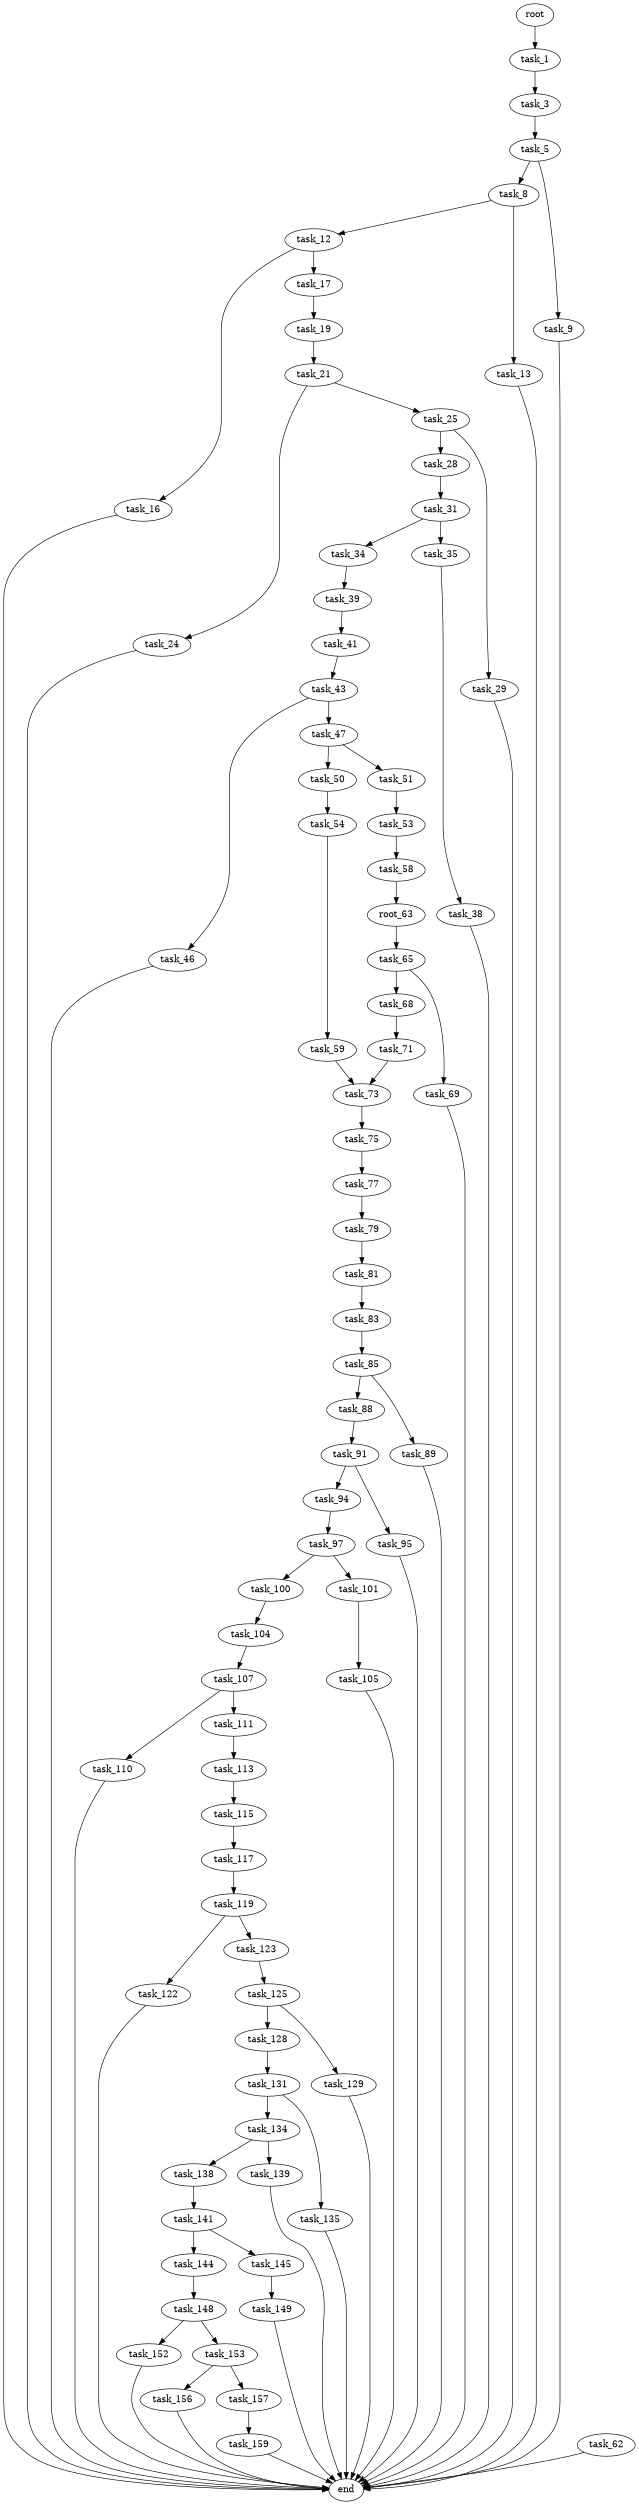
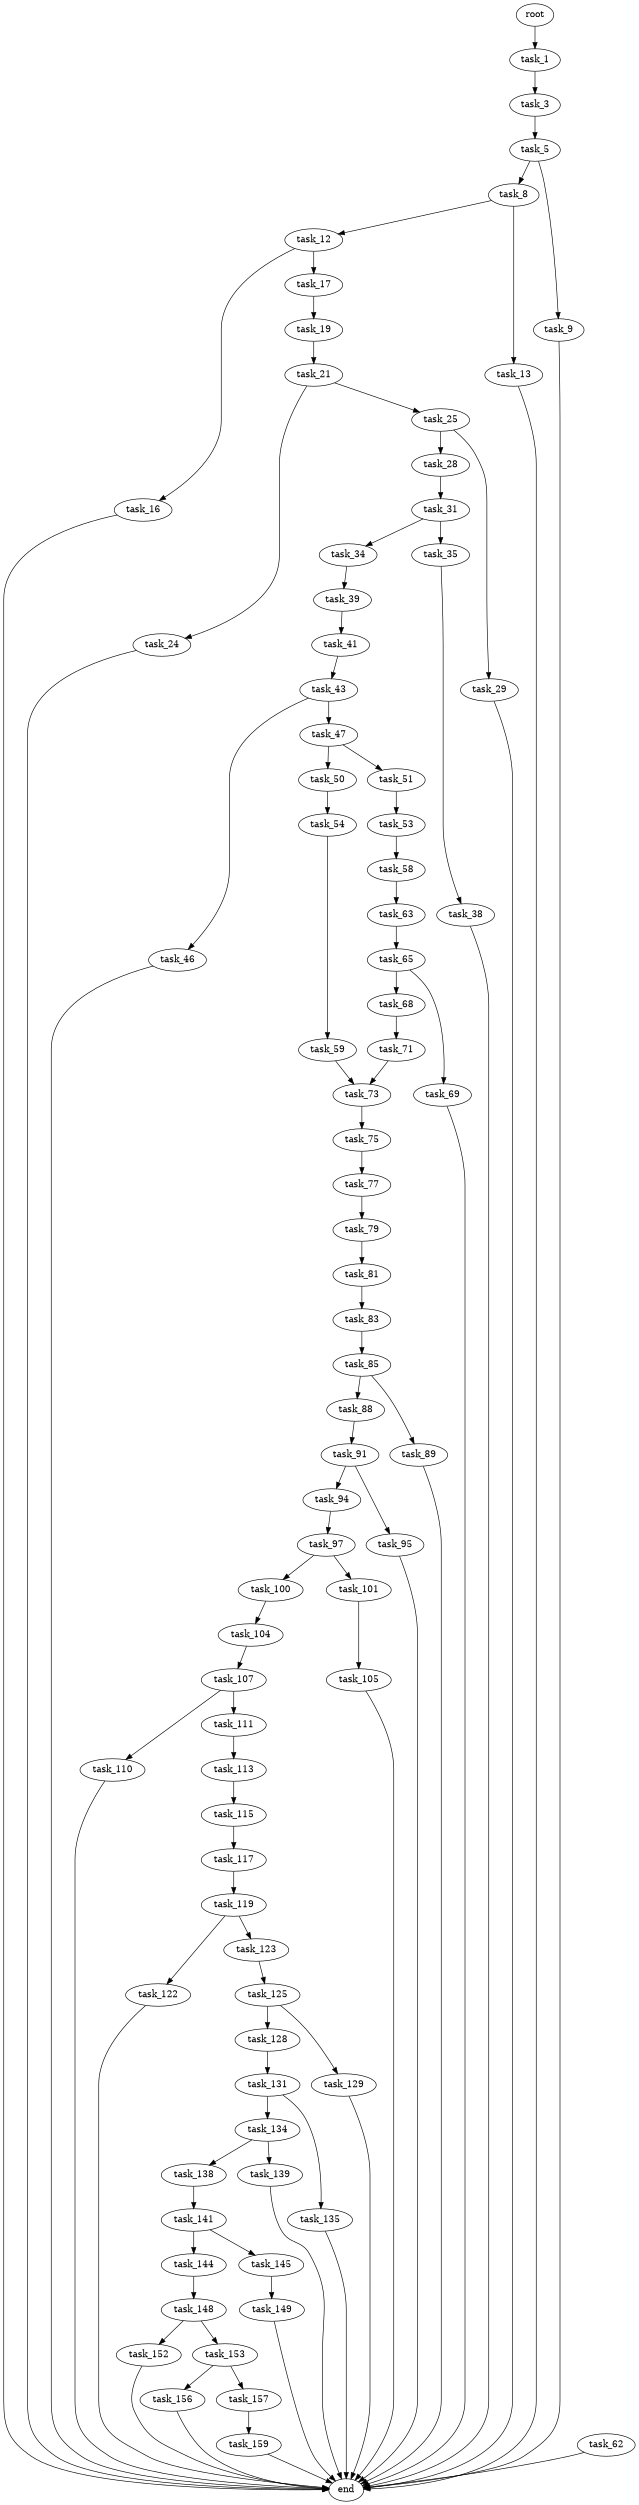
node "root_63": label "root_63" -> "task_63"
